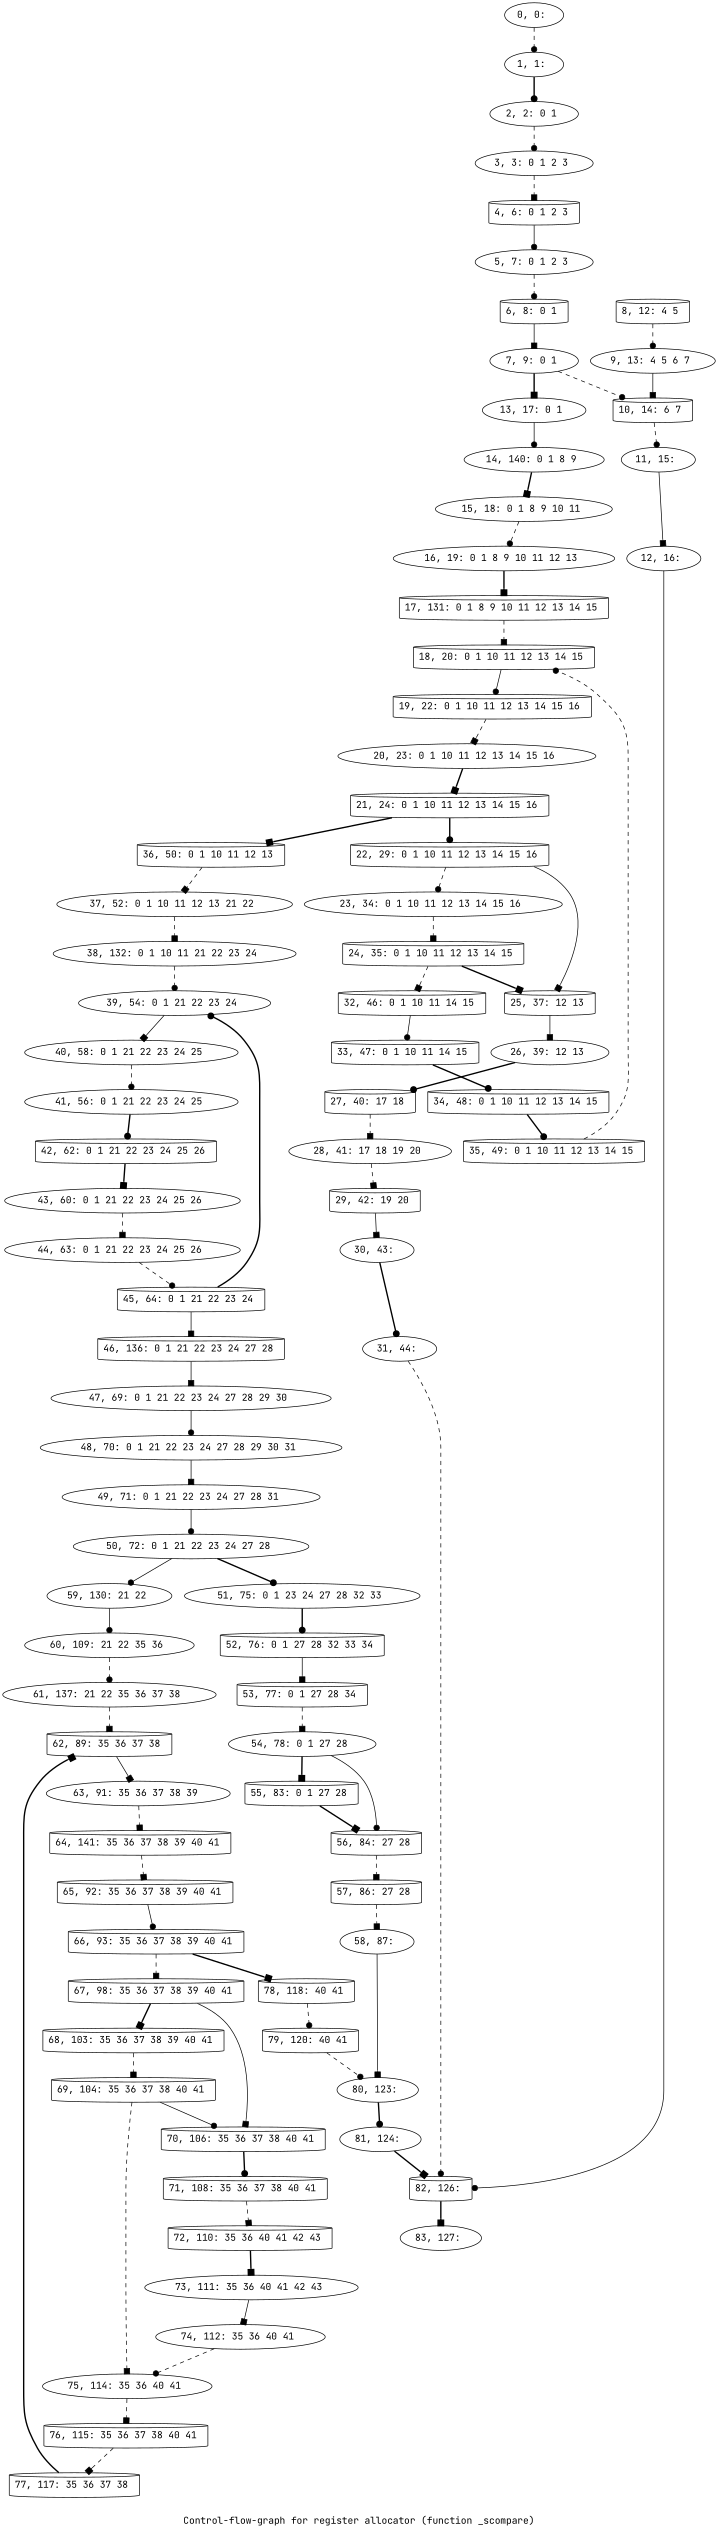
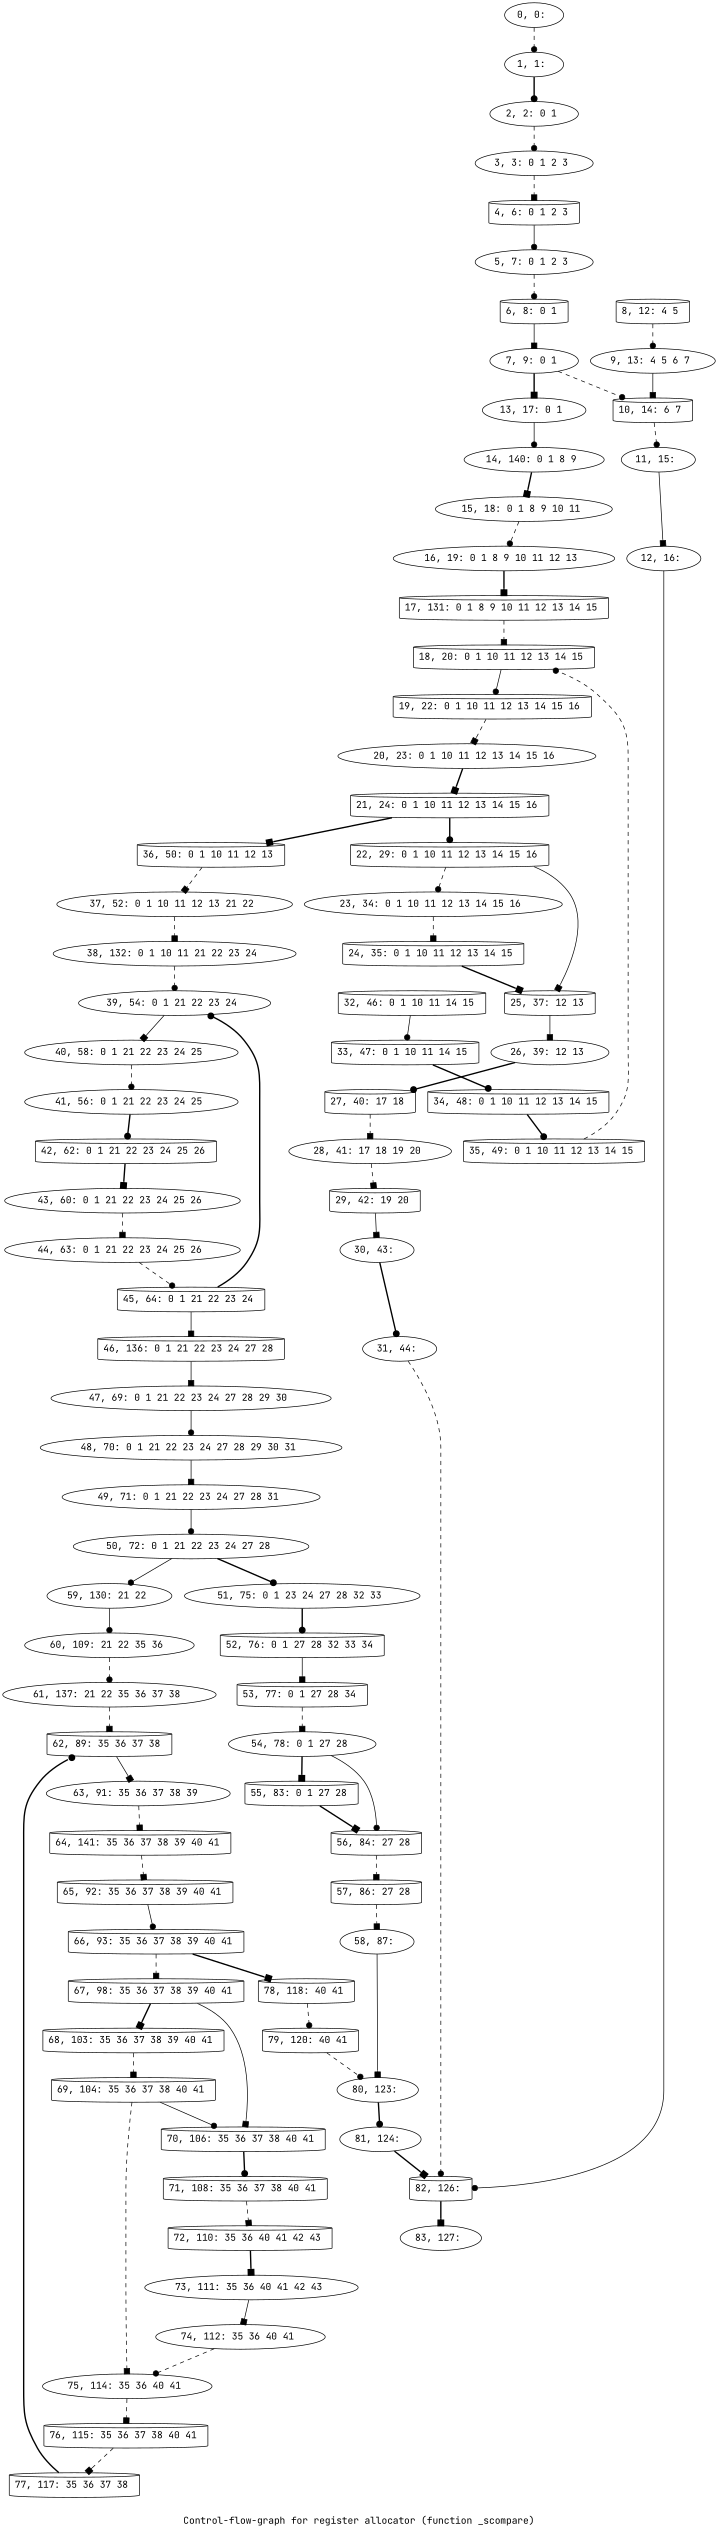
edge "24, 35: 0 1 10 11 12 13 14 15" -> "32, 46: 0 1 10 11 14 15": removed
edge "77, 117: 35 36 37 38" -> "62, 89: 35 36 37 38": arrowhead box -> dot
